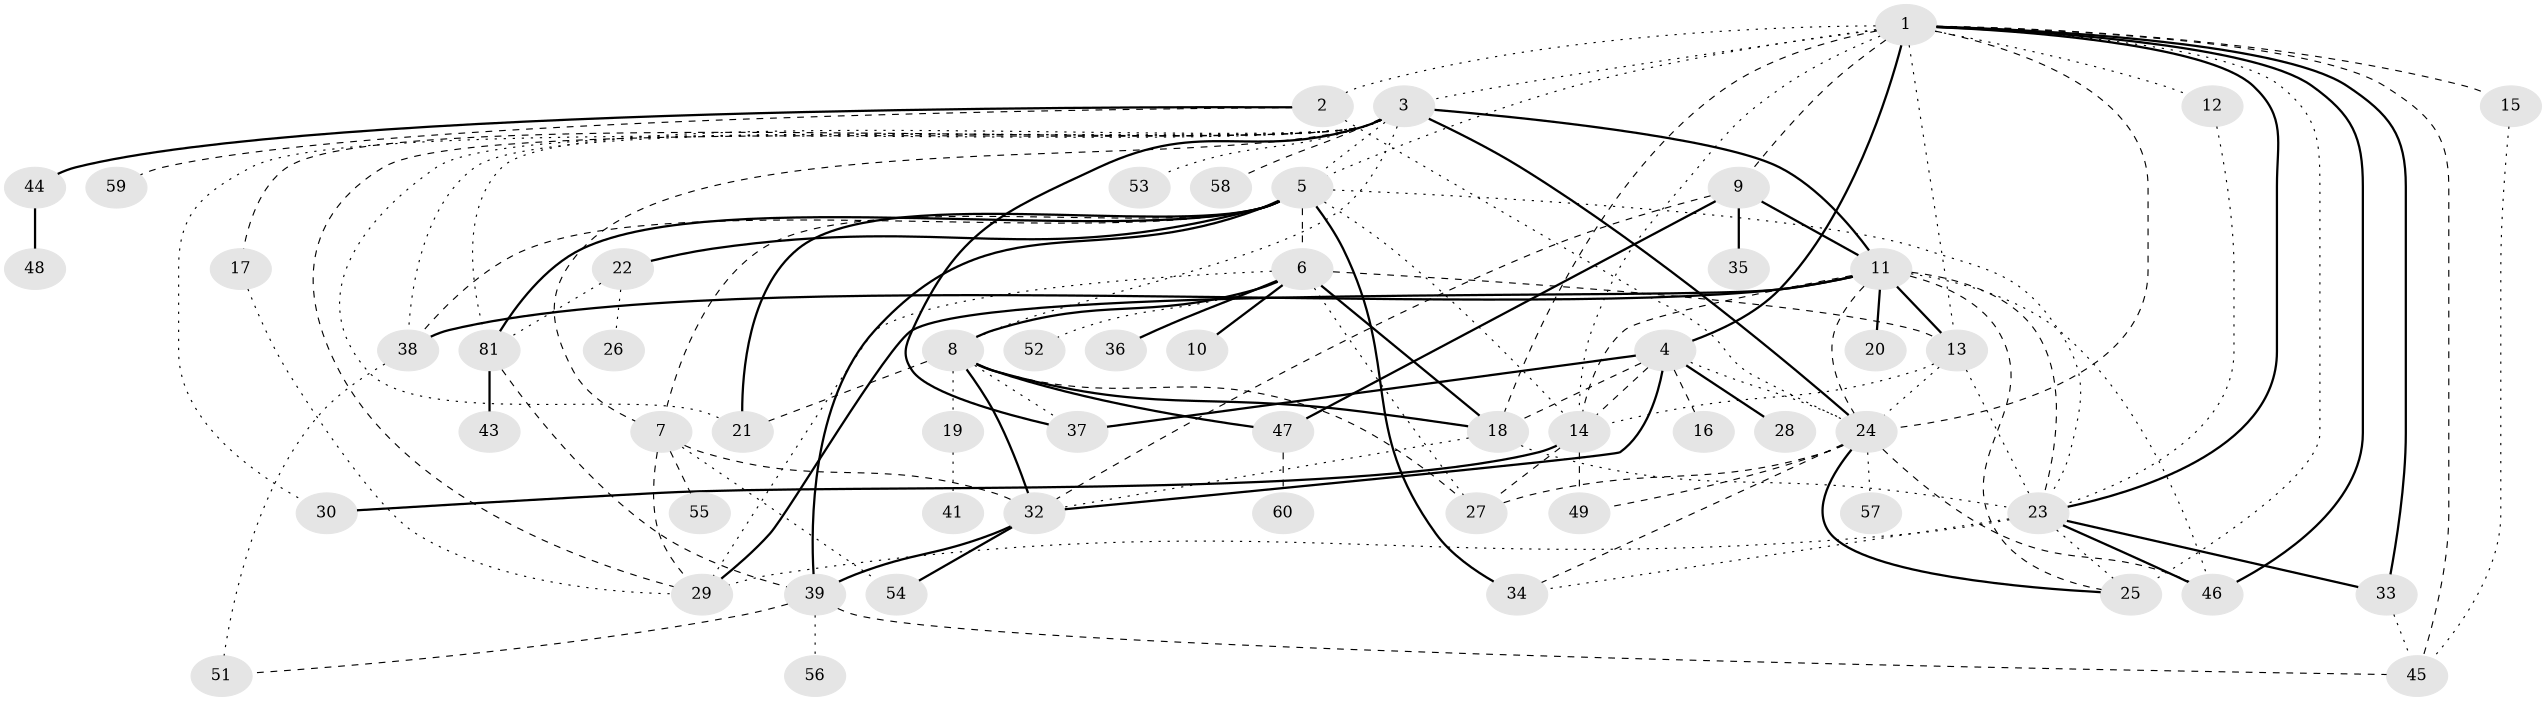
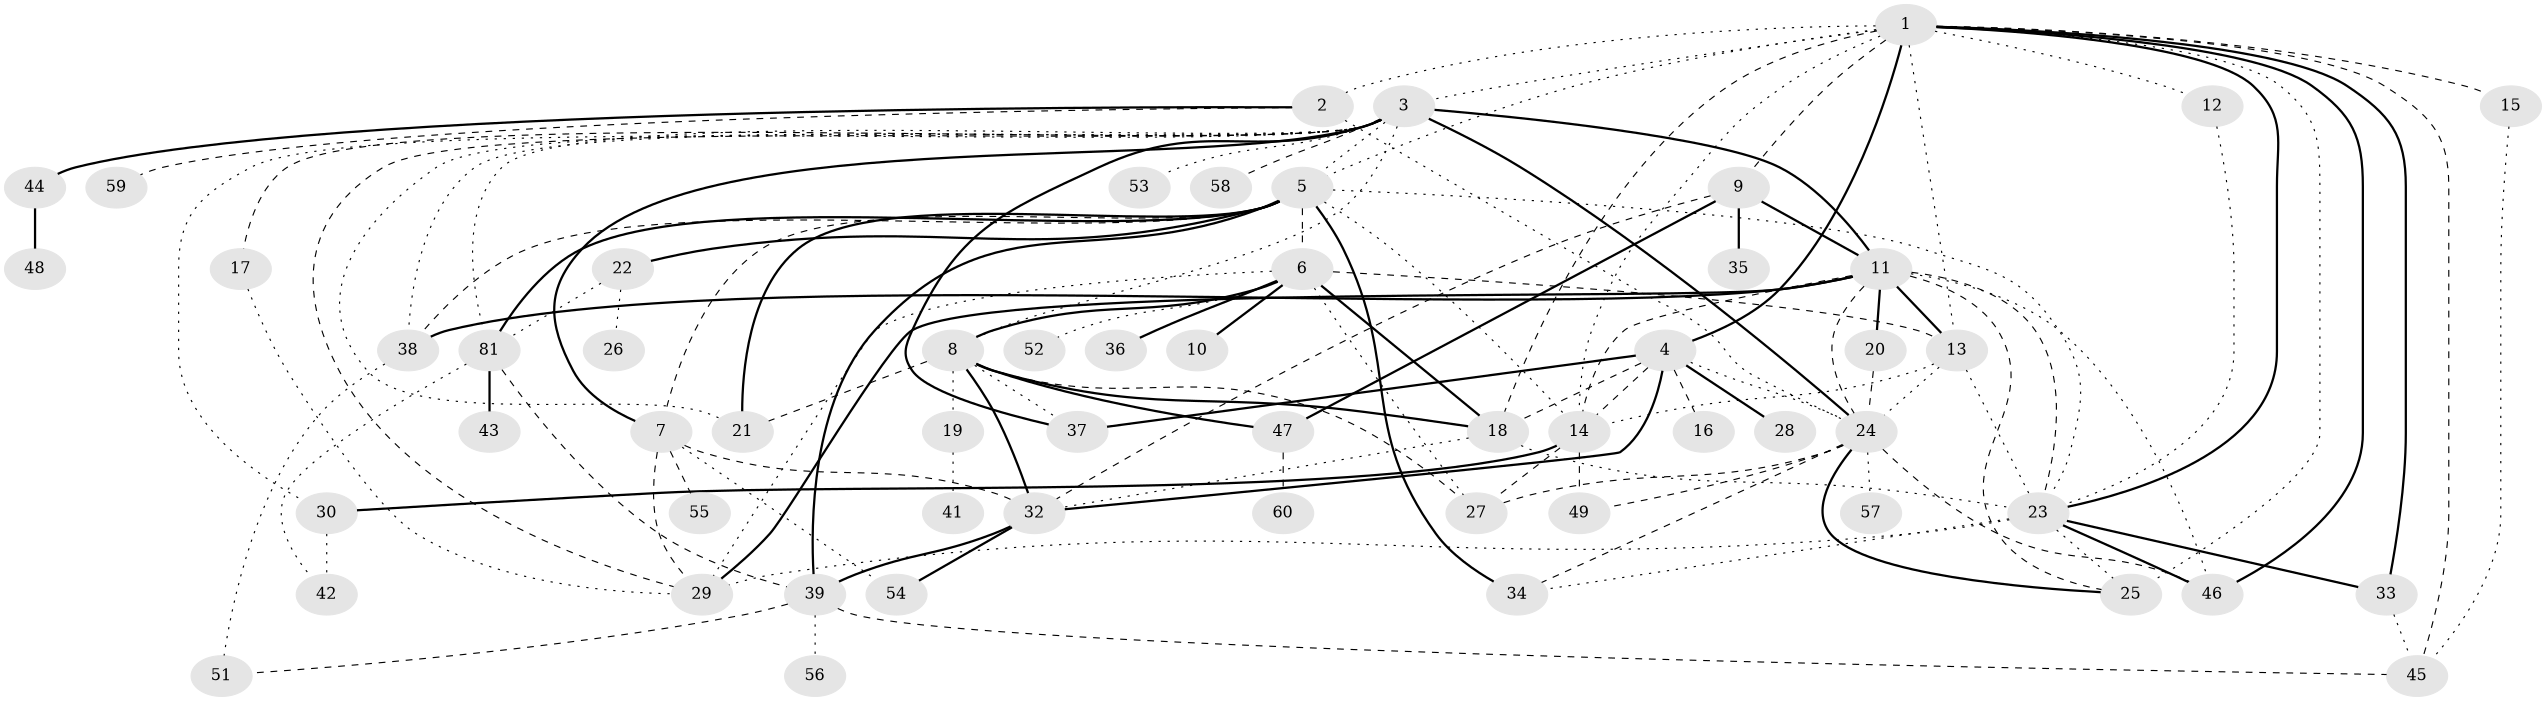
edge "3" -- "7": style dashed -> bold
edge "1" -- "24": now "20" -- "24"
node "42": added
